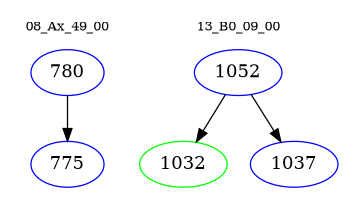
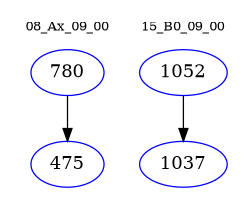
cluster "08_Ax_49_00": label "08_Ax_49_00" -> "08_Ax_09_00"
cluster "13_B0_09_00": label "13_B0_09_00" -> "15_B0_09_00"
node "775": label "775" -> "475"
node "1032": removed
